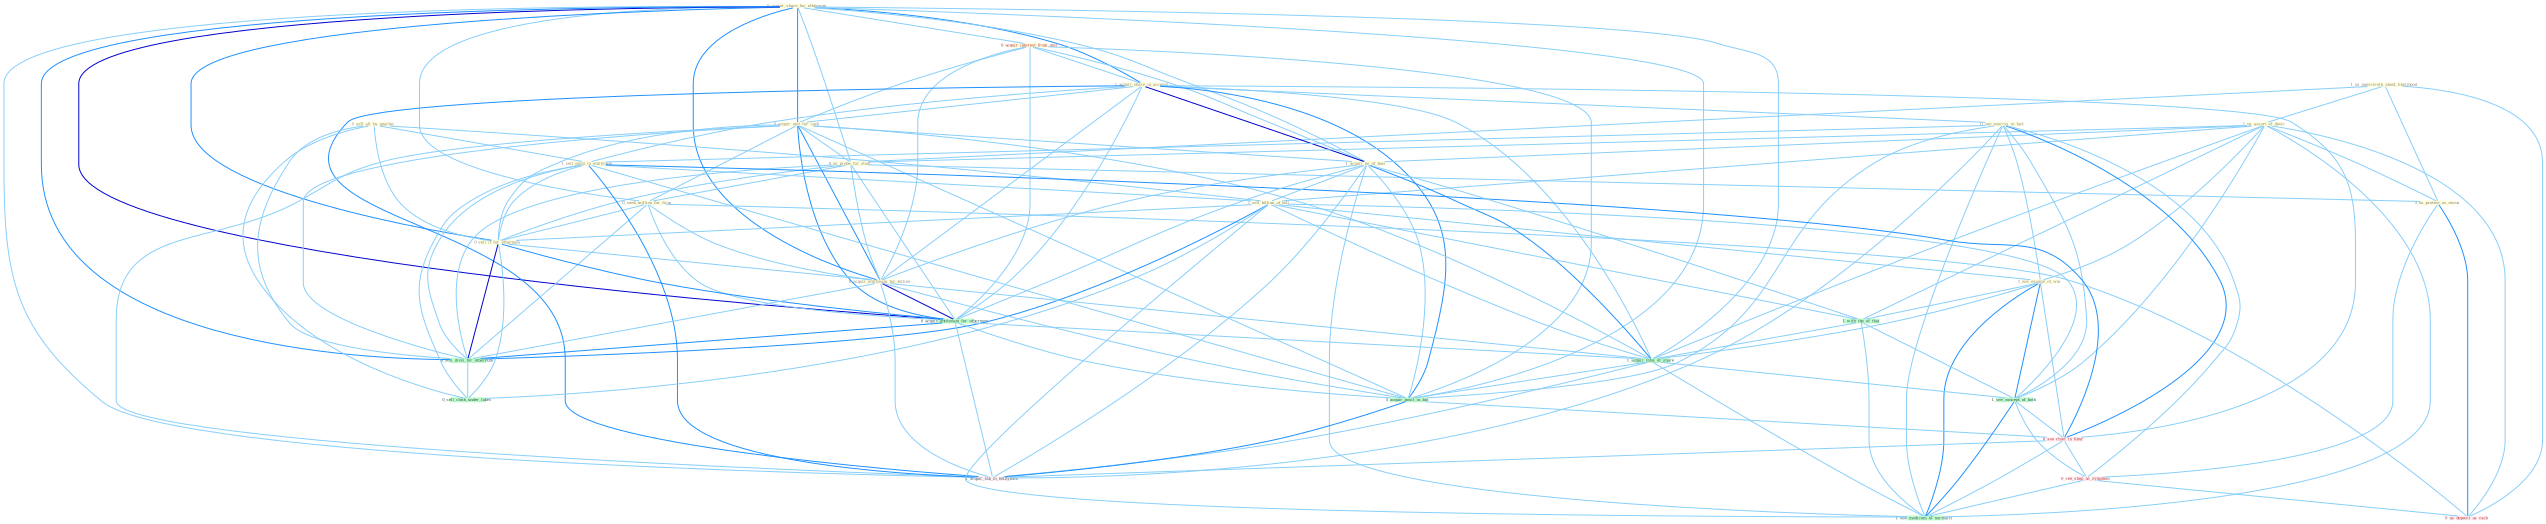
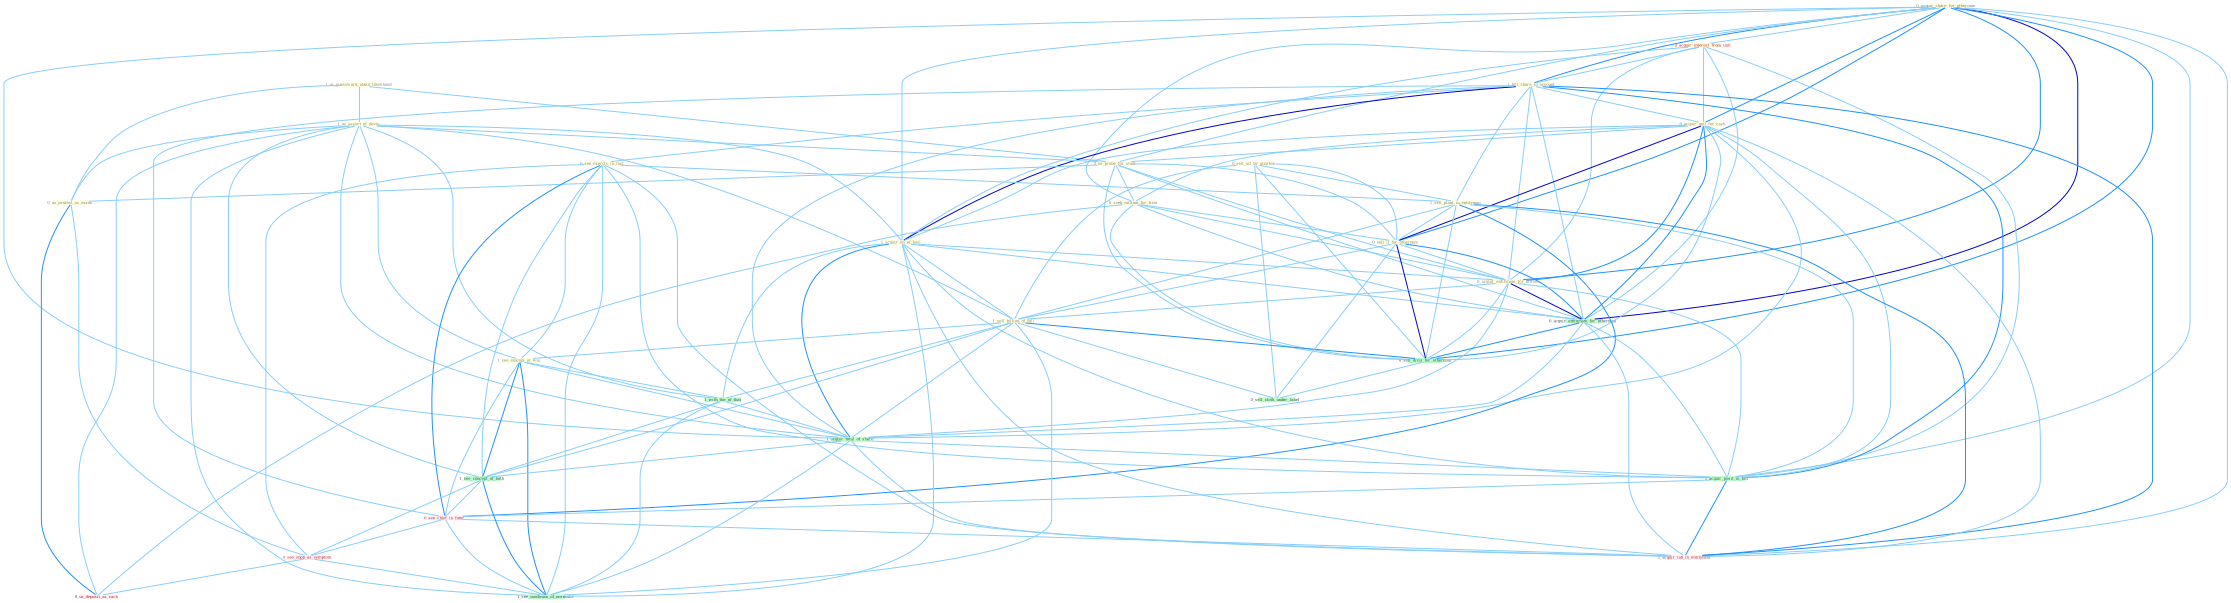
node "1_acquir_share_in_account": label "1_acquir_share_in_account" -> "1_bill_share_in_account"
edge "0_acquir_unit_for_cash" -- "0_sell_it_for_othernum": color #87cefa -> #0000cd
edge "1_sell_plant_in_entitynam" -- "0_sell_cloth_under_label": removed
edge "1_us_guesswork_about_likelihood" -- "0_us_deposit_as_cach": removed
edge "0_acquir_entitynam_for_billion" -- "1_acquir_lab_in_entitynam": now "0_acquir_entitynam_for_billion" -- "1_sell_billion_of_bill"
node "1_acquir_lab_in_entitynam": fontcolor #2f4f4f -> #b22222
